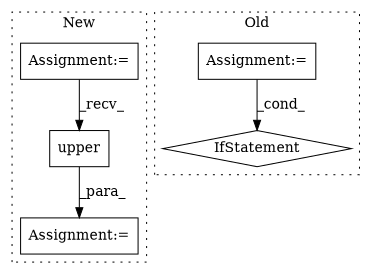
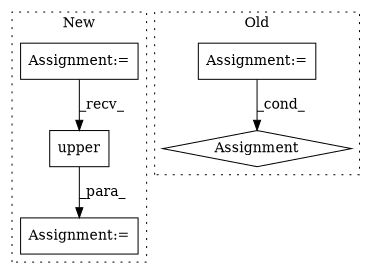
node "IfStatement": label "IfStatement" -> "Assignment"
